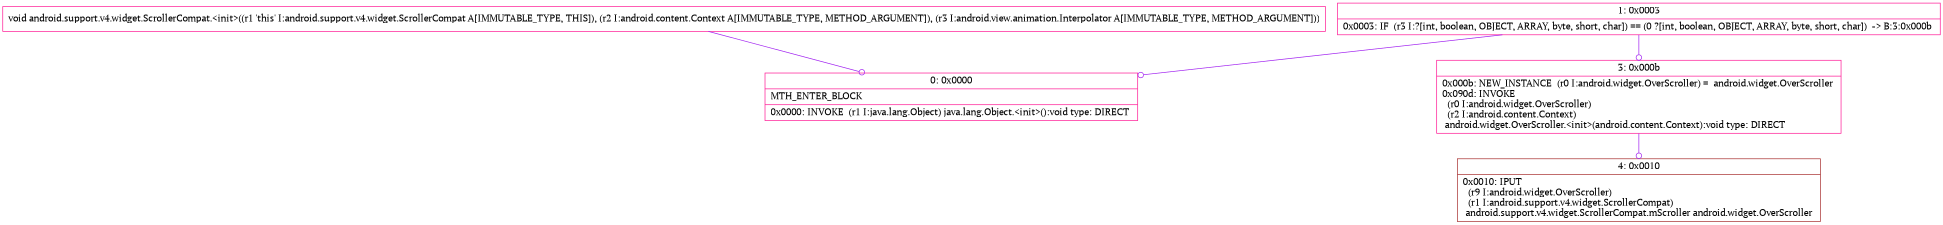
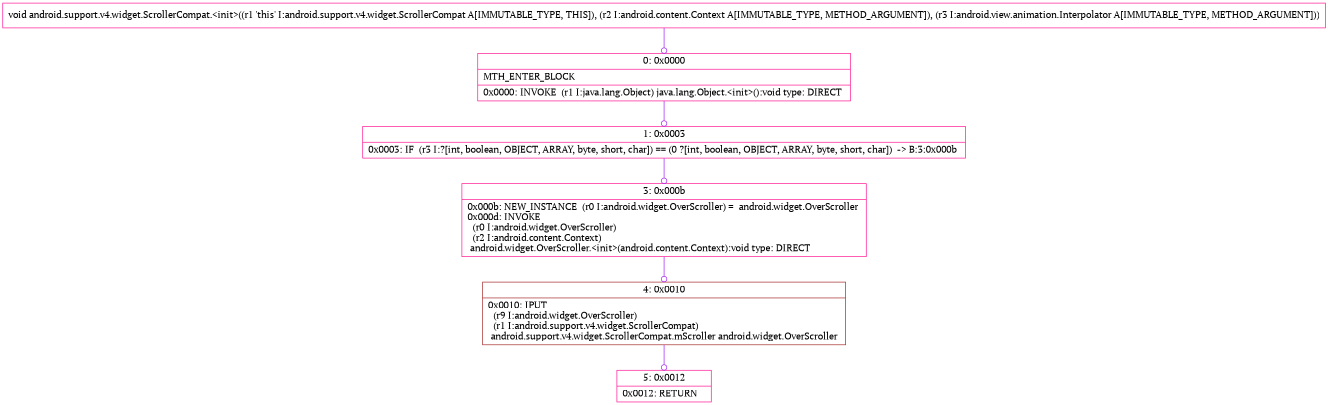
edge "1: 0x0003" -> "0: 0x0000": reversed
node "3: 0x000b": text "0x090d: INVOKE" -> "0x000d: INVOKE"
node "5: 0x0012": added
